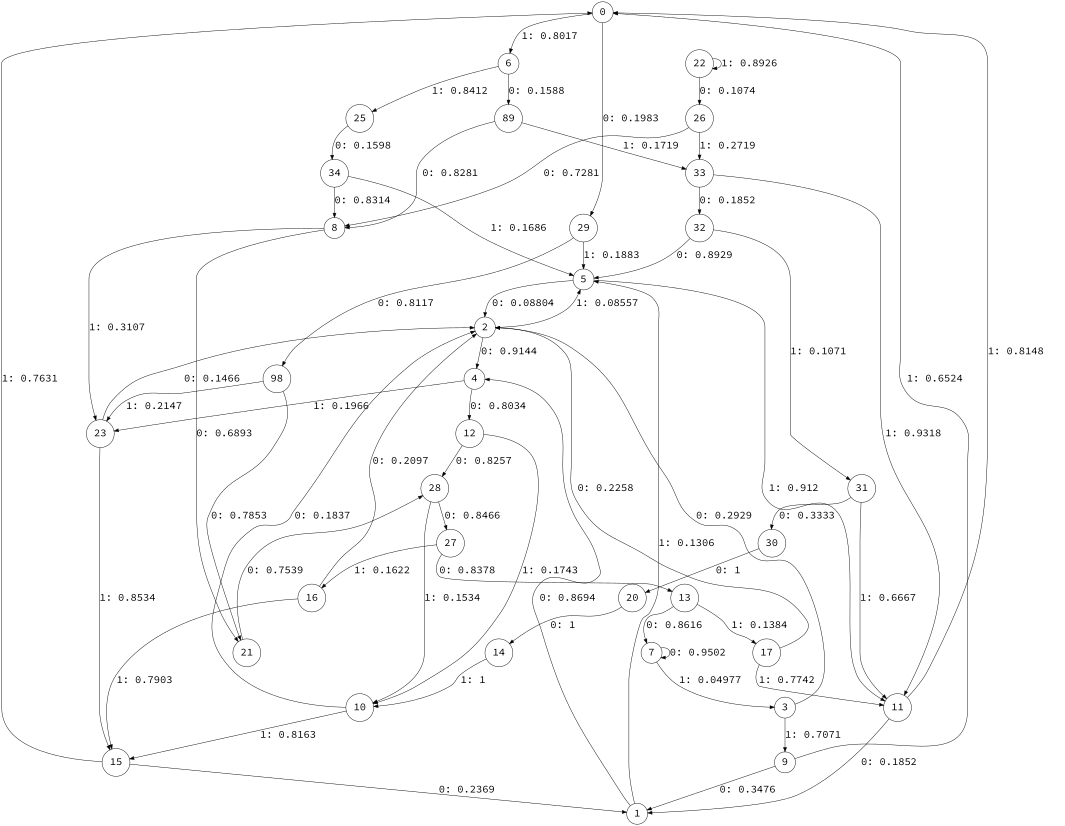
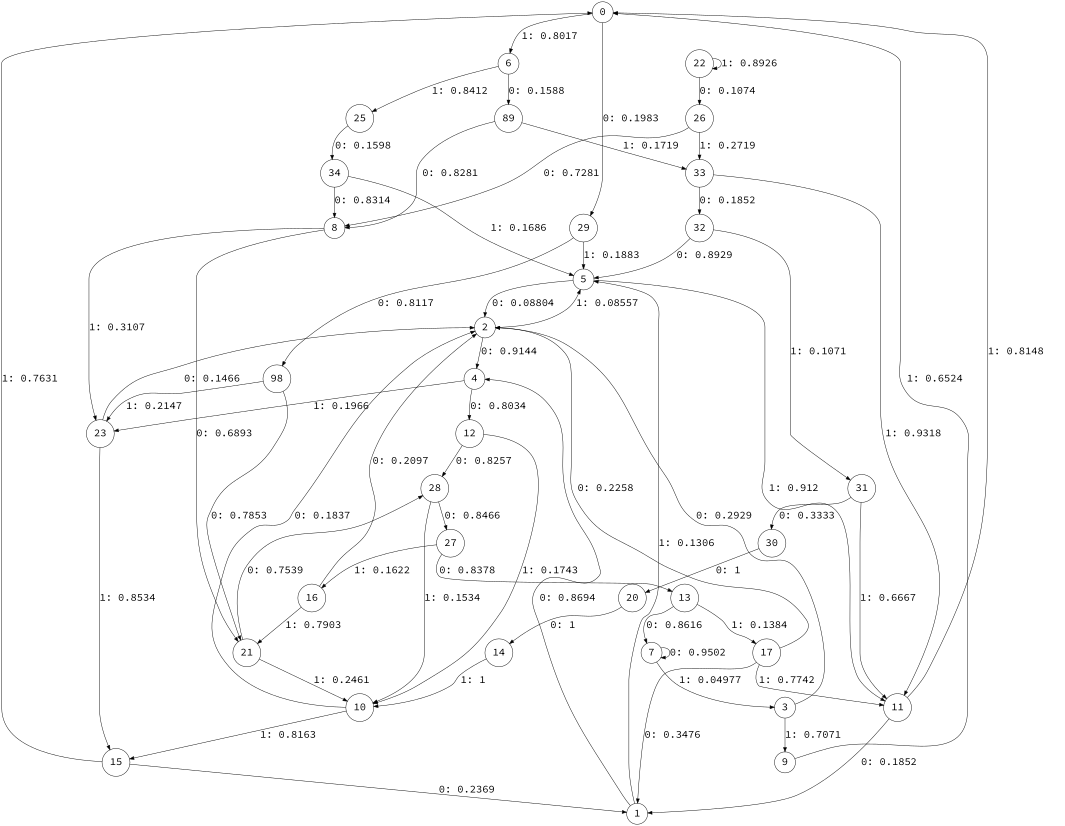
edge "16" -> "15": now "16" -> "21"
edge "21" -> "10": added, label "1: 0.2461"
edge "9" -> "1": now "17" -> "1"
